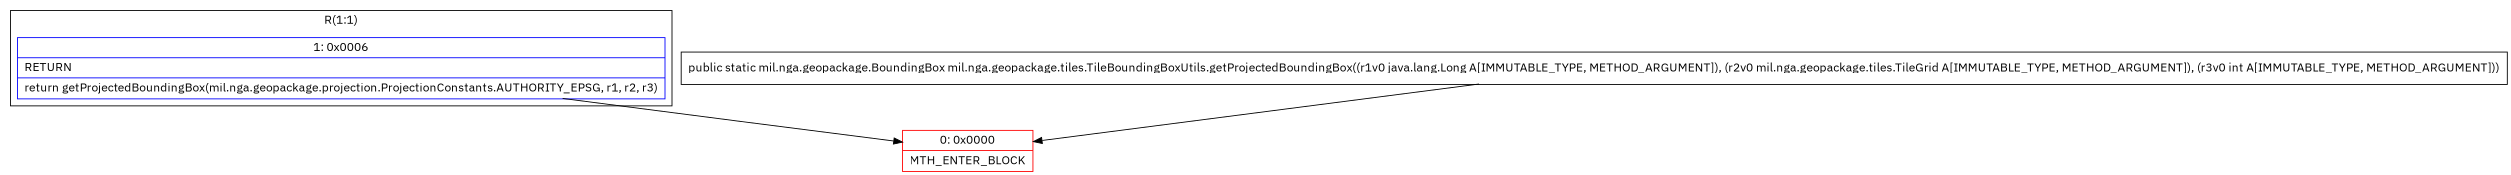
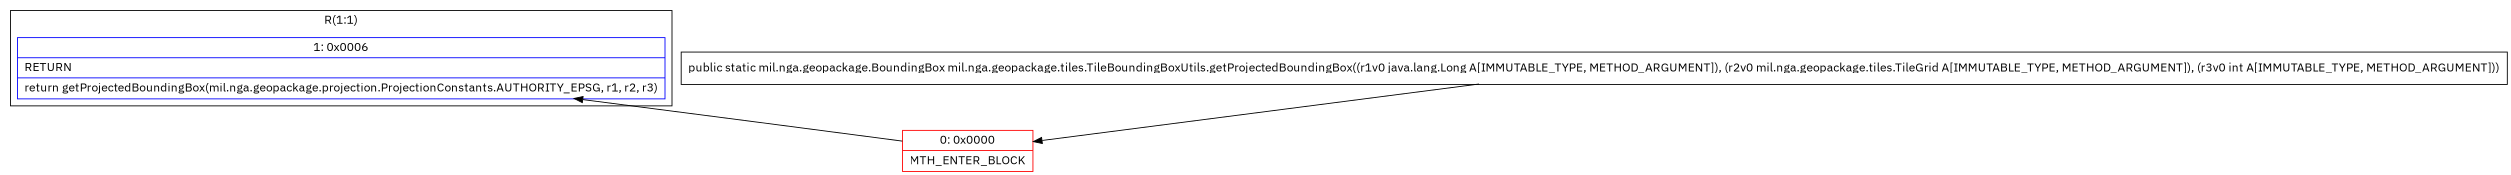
edge "1: 0x0006" -> "0: 0x0000": reversed
